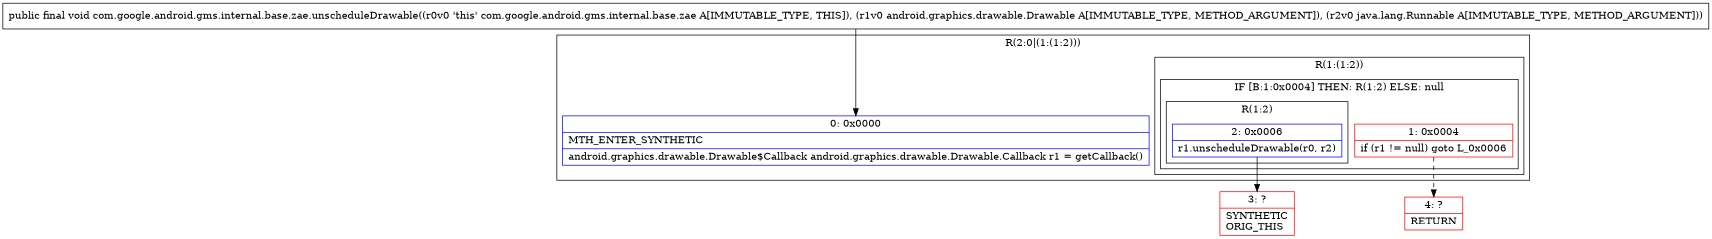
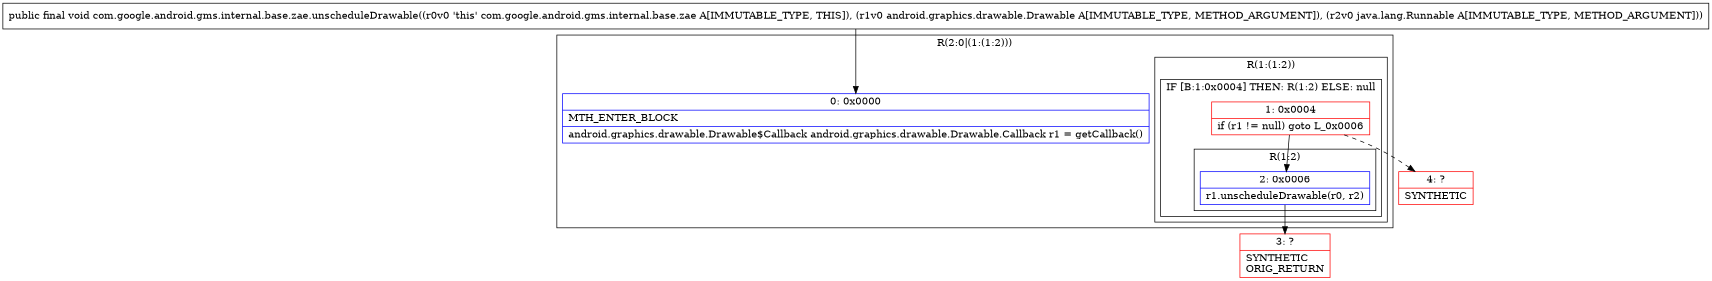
node "0: 0x0000": text "MTH_ENTER_SYNTHETIC" -> "MTH_ENTER_BLOCK"
edge "1: 0x0004" -> "2: 0x0006": added
node "4: ?": text "RETURN" -> "SYNTHETIC"
node "3: ?": text "ORIG_THIS" -> "ORIG_RETURN"
